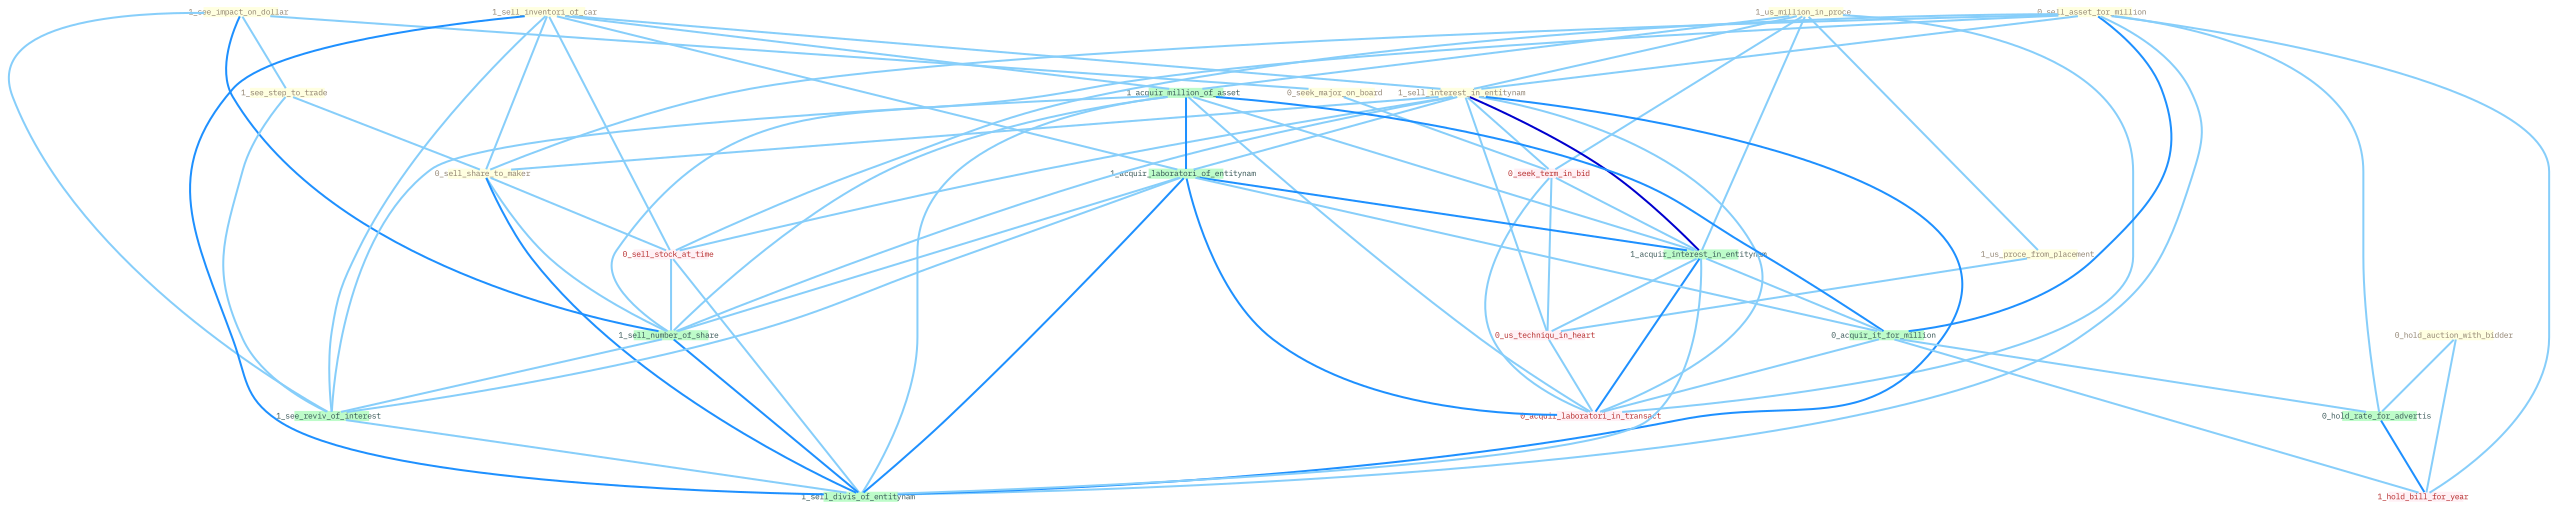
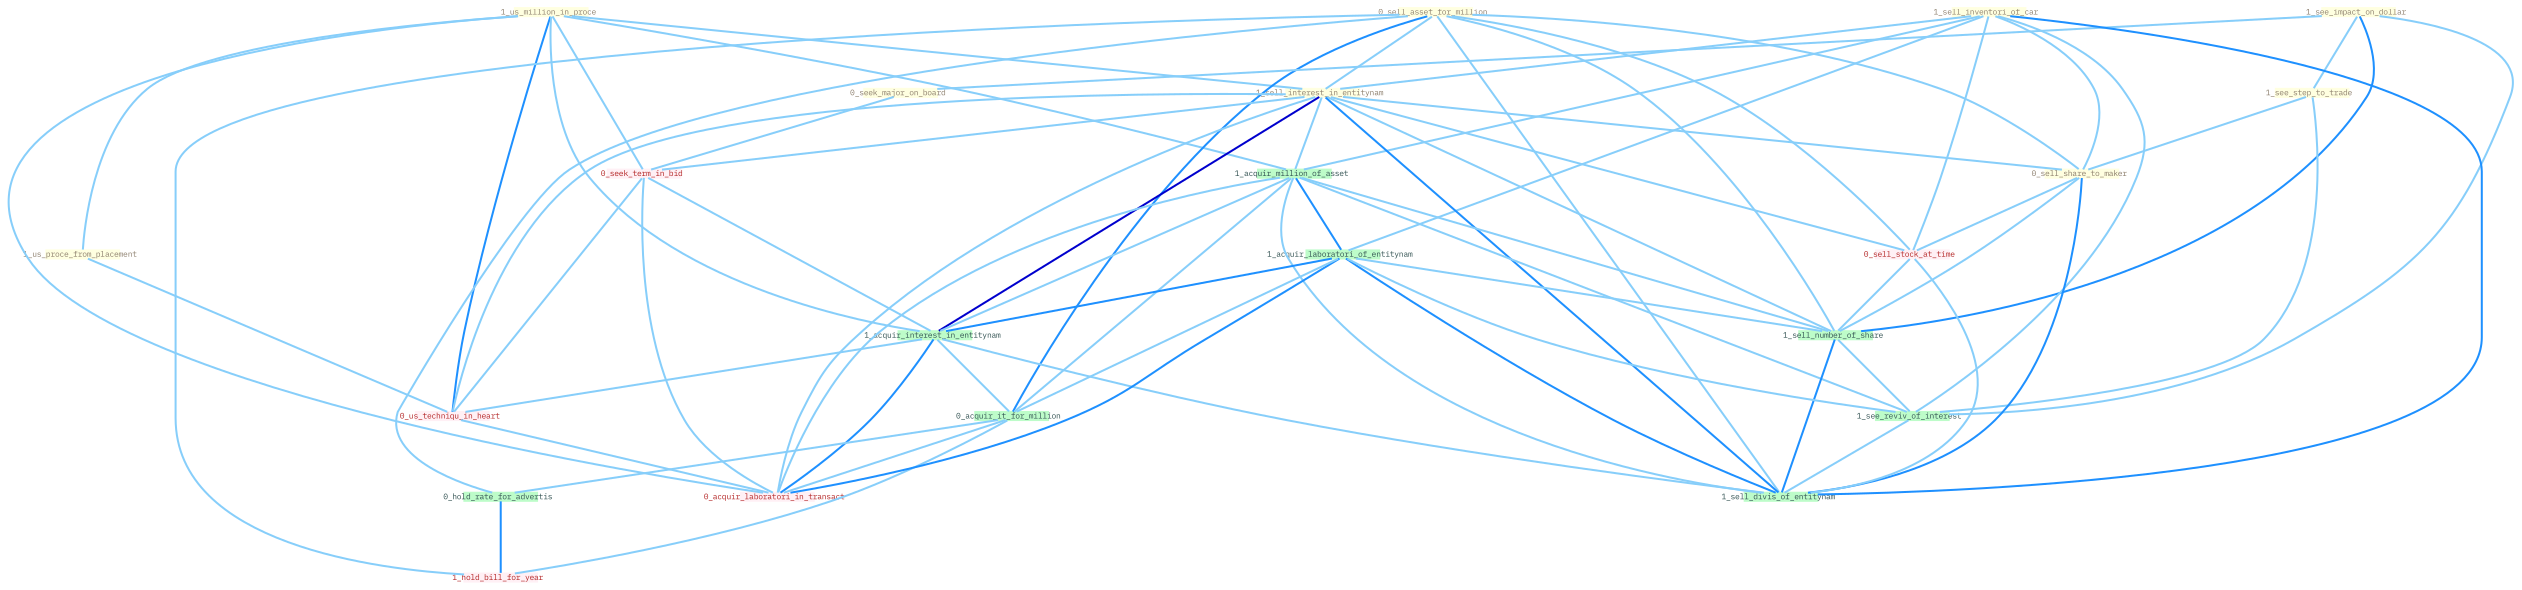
edge "1_sell_interest_in_entitynam" -- "1_acquir_laboratori_of_entitynam": now "1_sell_interest_in_entitynam" -- "1_acquir_million_of_asset"
edge "1_acquir_million_of_asset" -- "0_acquir_it_for_million": color #1e90ff -> #87cefa
edge "1_us_million_in_proce" -- "0_us_techniqu_in_heart": added
node "0_hold_auction_with_bidder": removed
